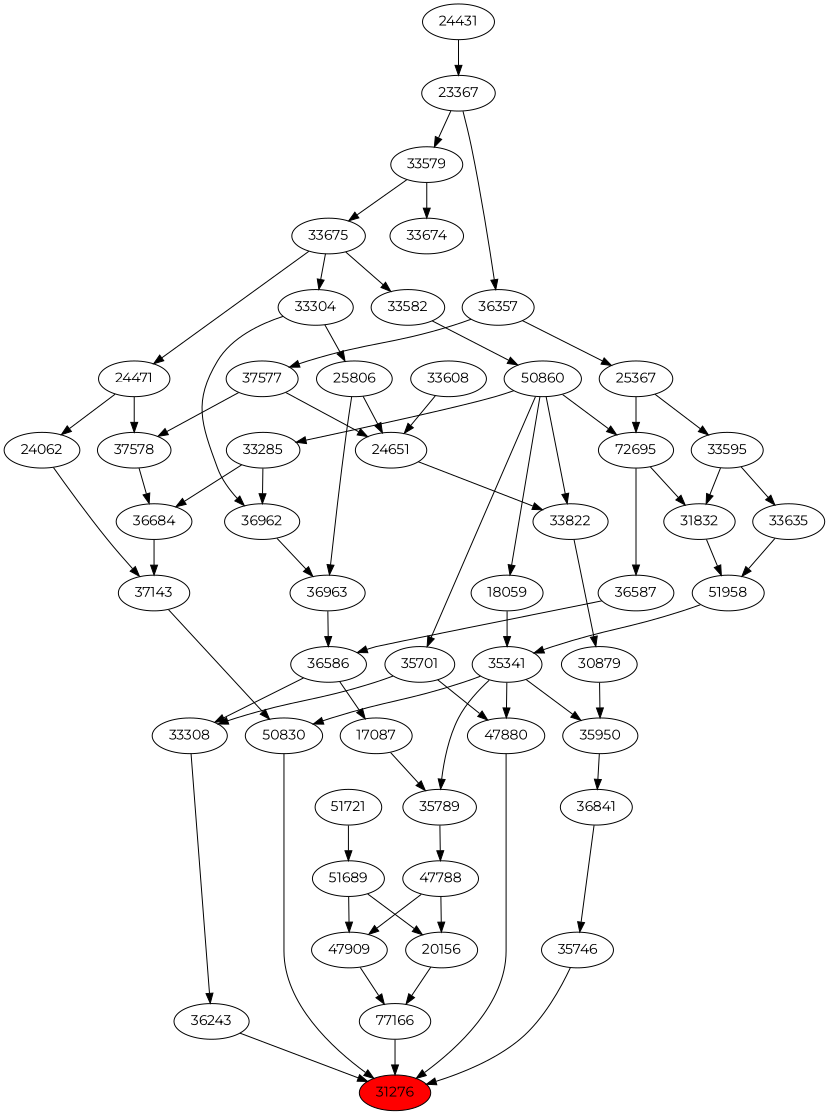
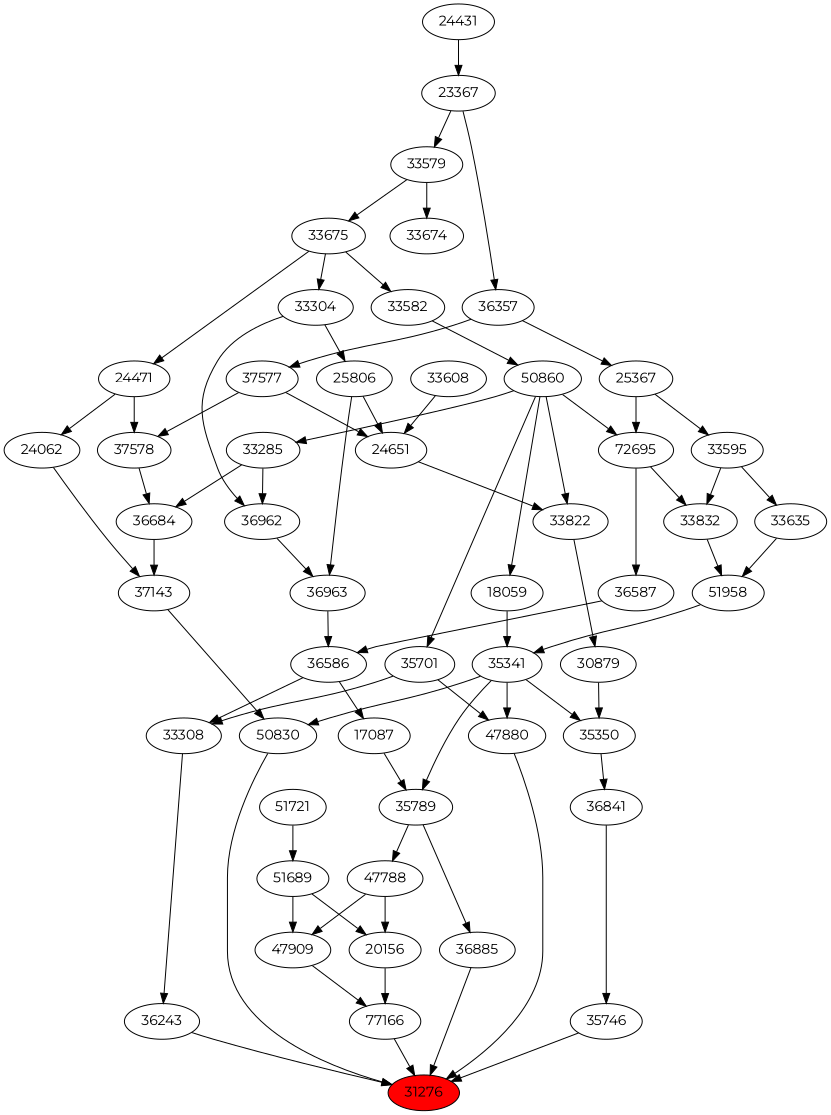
node "31832": label "31832" -> "33832"
node "35950": label "35950" -> "35350"
node "36885": added
